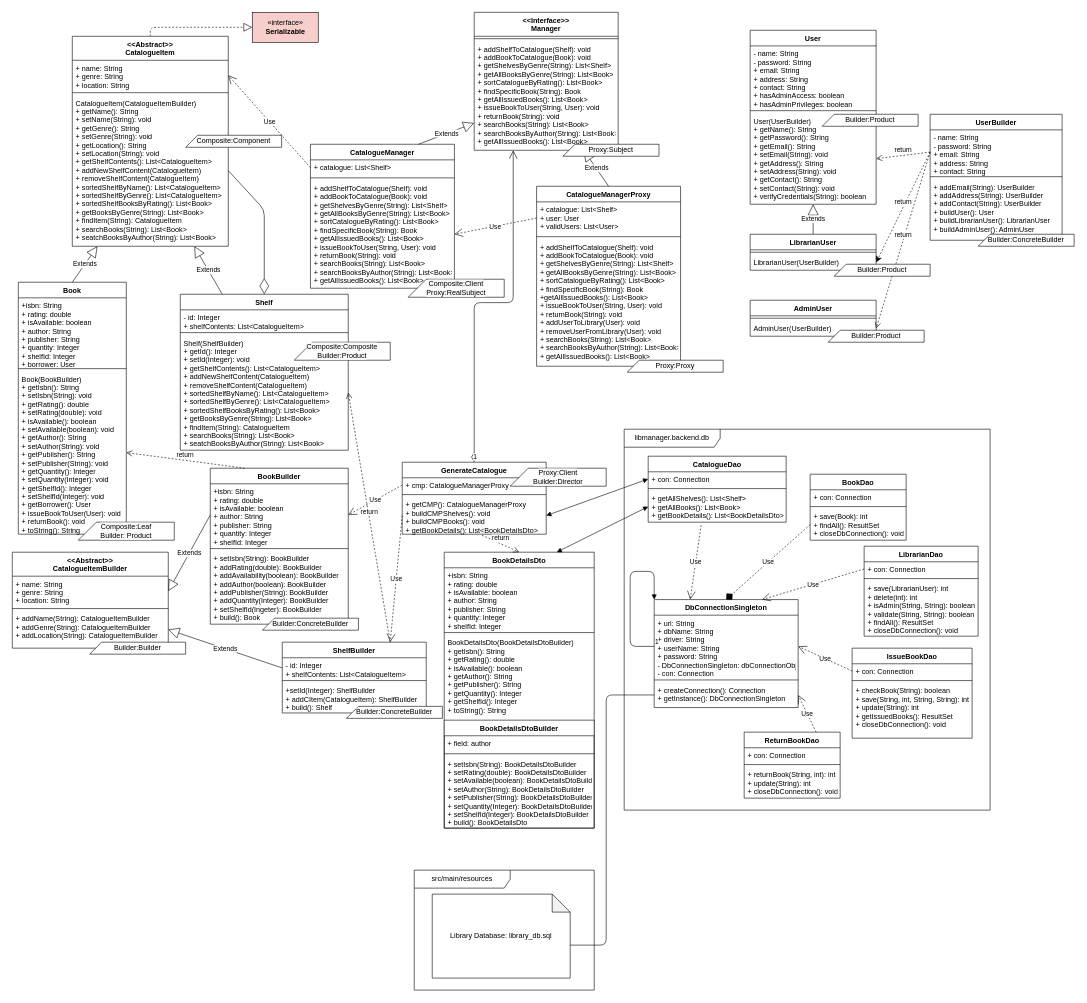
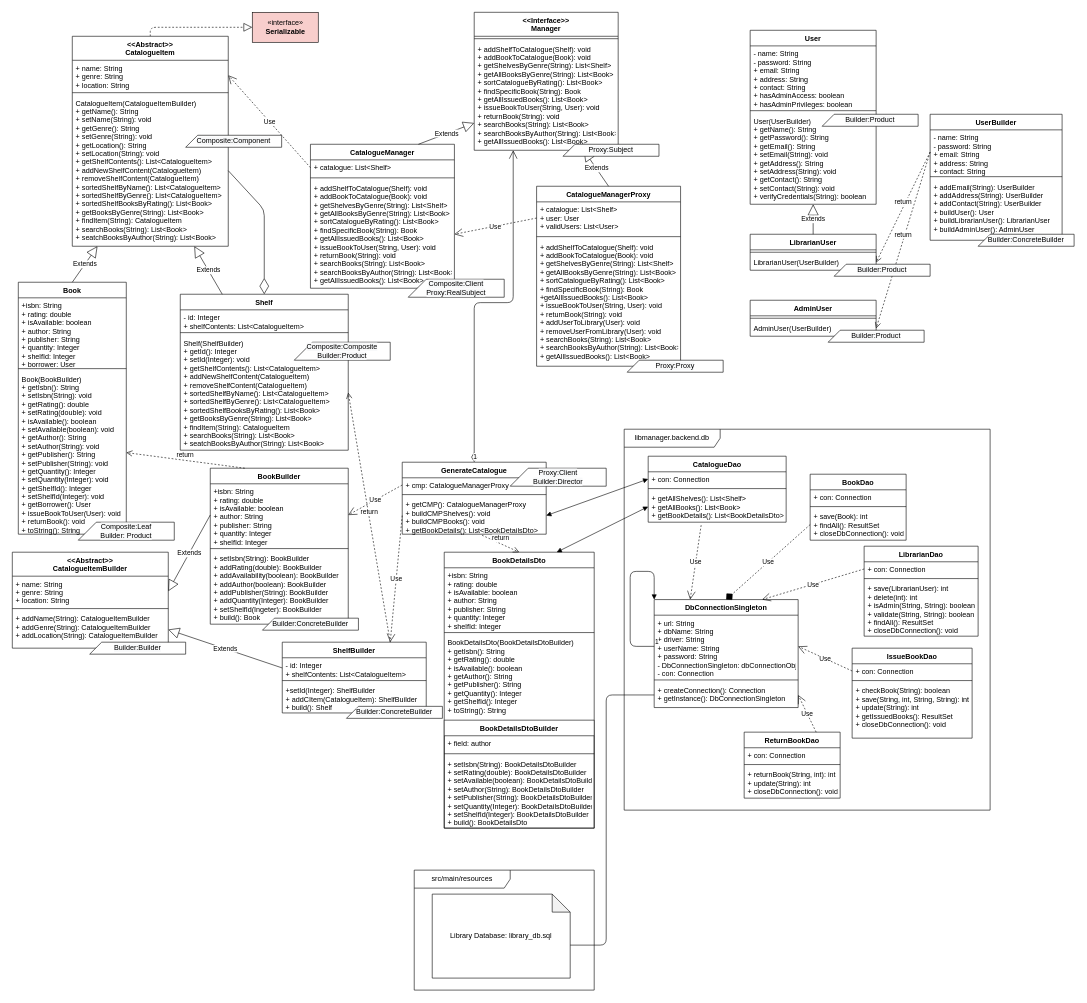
edge "- name: String - password: String + email: String + address: String + contact: String" -> "User(UserBuilder) + getName(): String + getPassword(): String + getEmail(): String + setEmail(String): void + getAddress(): String + setAddress(String): void + getContact(): String + setContact(String): void + verifyCredentials(String): boolean": removed, label "return"
edge "- name: String - password: String + email: String + address: String + contact: String" -> "LibrarianUser(UserBuilder)": arrowhead classic -> open
